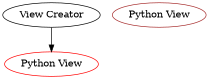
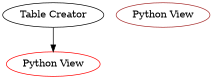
node "View Creator": label "View Creator" -> "Table Creator"
